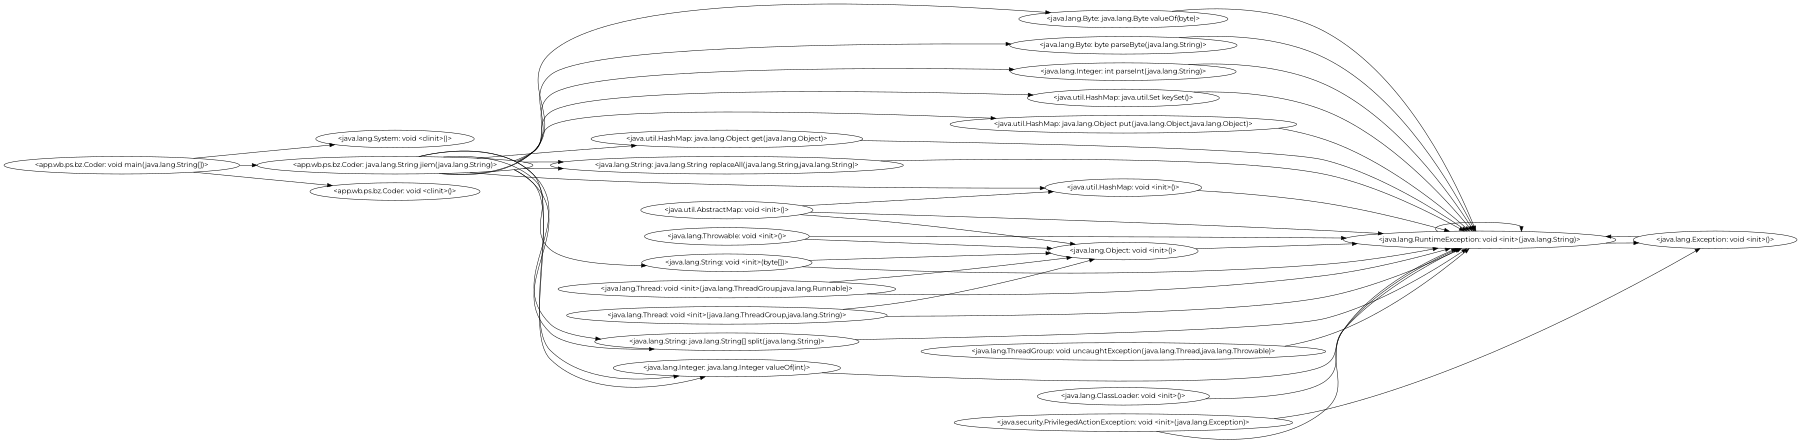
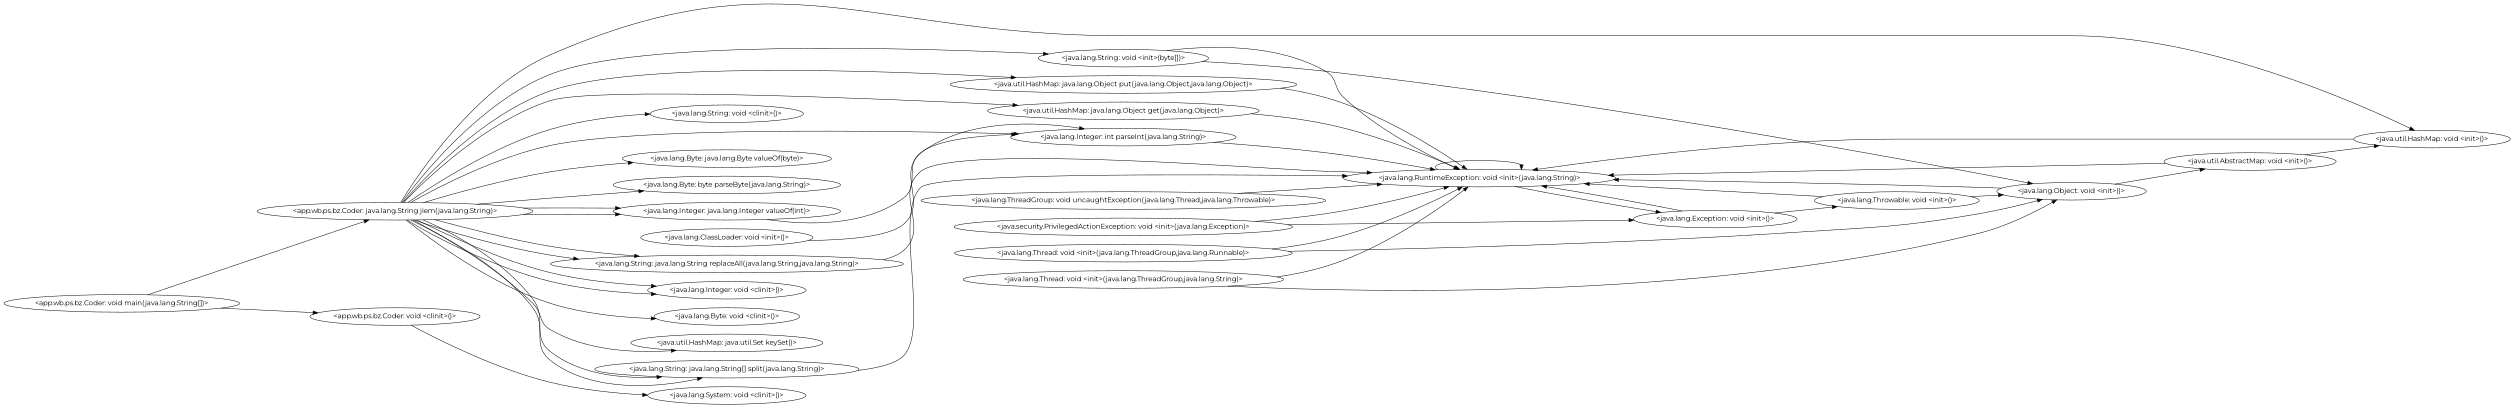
edge "<java.lang.Byte: java.lang.Byte valueOf(byte)>" -> "<java.lang.RuntimeException: void <init>(java.lang.String)>": removed
edge "<java.lang.Byte: byte parseByte(java.lang.String)>" -> "<java.lang.RuntimeException: void <init>(java.lang.String)>": removed
node "<java.lang.String: void <clinit>()>": added
edge "<java.util.HashMap: java.util.Set keySet()>" -> "<java.lang.RuntimeException: void <init>(java.lang.String)>": removed
edge "<app.wb.ps.bz.Coder: void main(java.lang.String[])>" -> "<java.lang.System: void <clinit>()>": now "<app.wb.ps.bz.Coder: void <clinit>()>" -> "<java.lang.System: void <clinit>()>"
edge "<java.lang.Exception: void <init>()>" -> "<java.lang.Throwable: void <init>()>": added
edge "<java.util.AbstractMap: void <init>()>" -> "<java.lang.Object: void <init>()>": reversed
node "<java.lang.Integer: void <clinit>()>": added
node "<java.lang.Byte: void <clinit>()>": added
edge "<java.lang.ClassLoader: void <init>()>" -> "<java.lang.RuntimeException: void <init>(java.lang.String)>": now "<java.lang.ClassLoader: void <init>()>" -> "<java.lang.Integer: int parseInt(java.lang.String)>"
edge "<java.lang.Integer: java.lang.Integer valueOf(int)>" -> "<java.lang.RuntimeException: void <init>(java.lang.String)>": now "<java.lang.Integer: java.lang.Integer valueOf(int)>" -> "<java.lang.Integer: int parseInt(java.lang.String)>"
